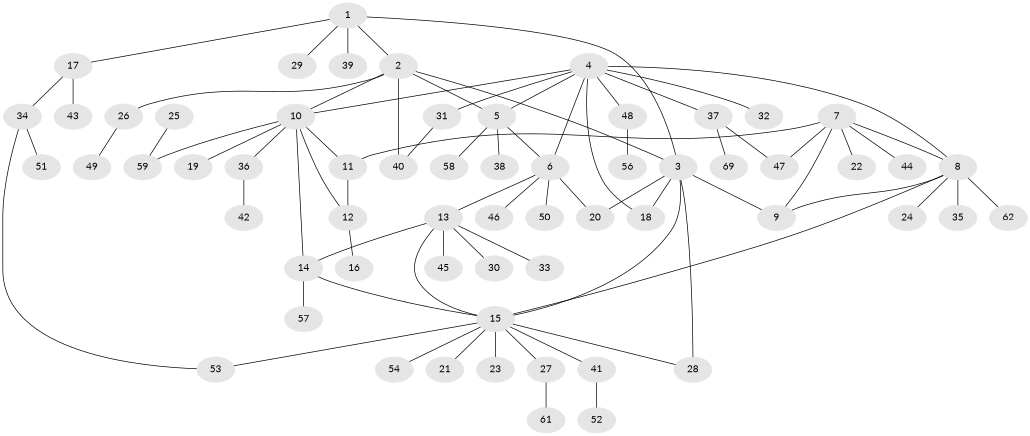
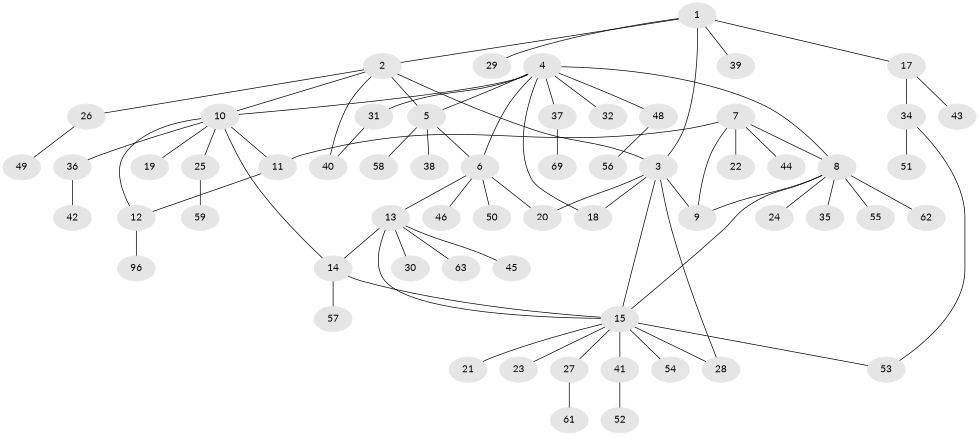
edge "10" -- "59": now "10" -- "25"
node "47": removed
node "55": added
node "16": label "16" -> "96"
node "33": label "33" -> "63"
